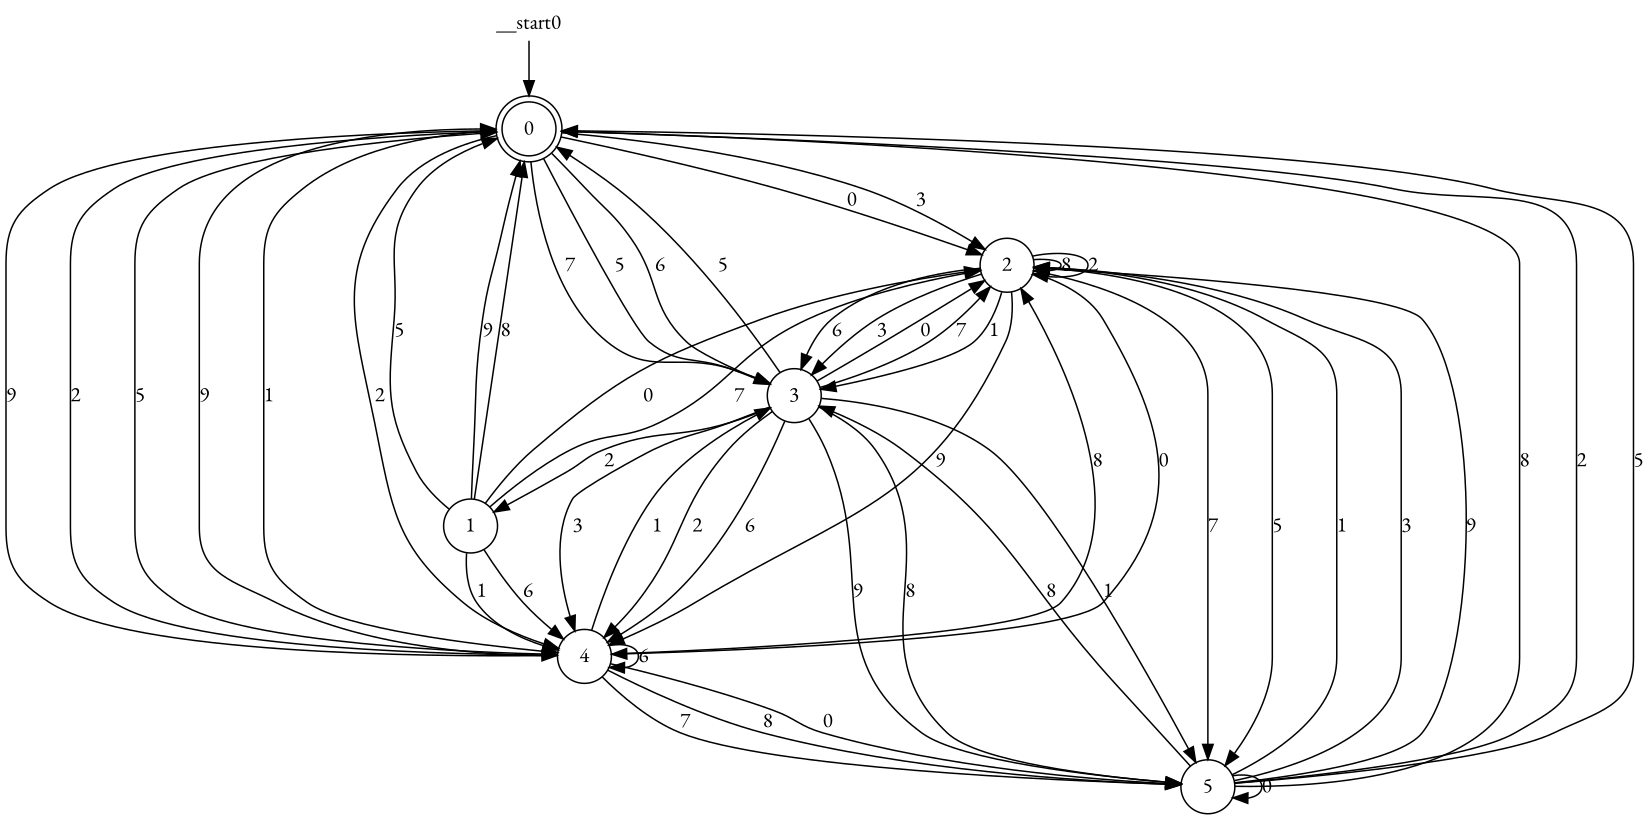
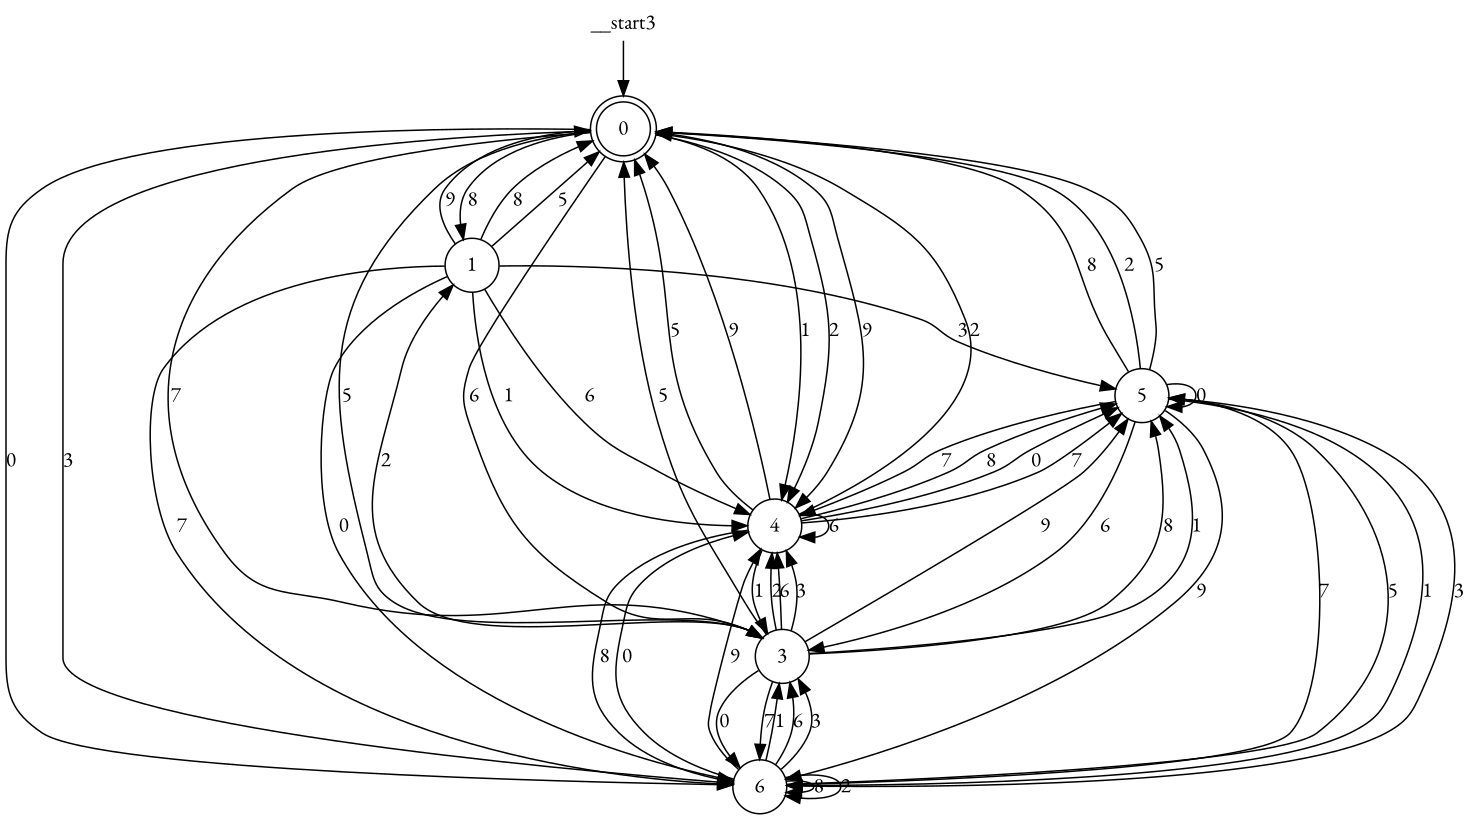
node "__start0": label "__start0" -> "__start3"
edge "0" -> "1": added, label "8"
node "2": label "2" -> "6"
edge "1" -> "5": added, label "3"
edge "5" -> "4": added, label "7"
edge "5" -> "3": label "8" -> "6"
